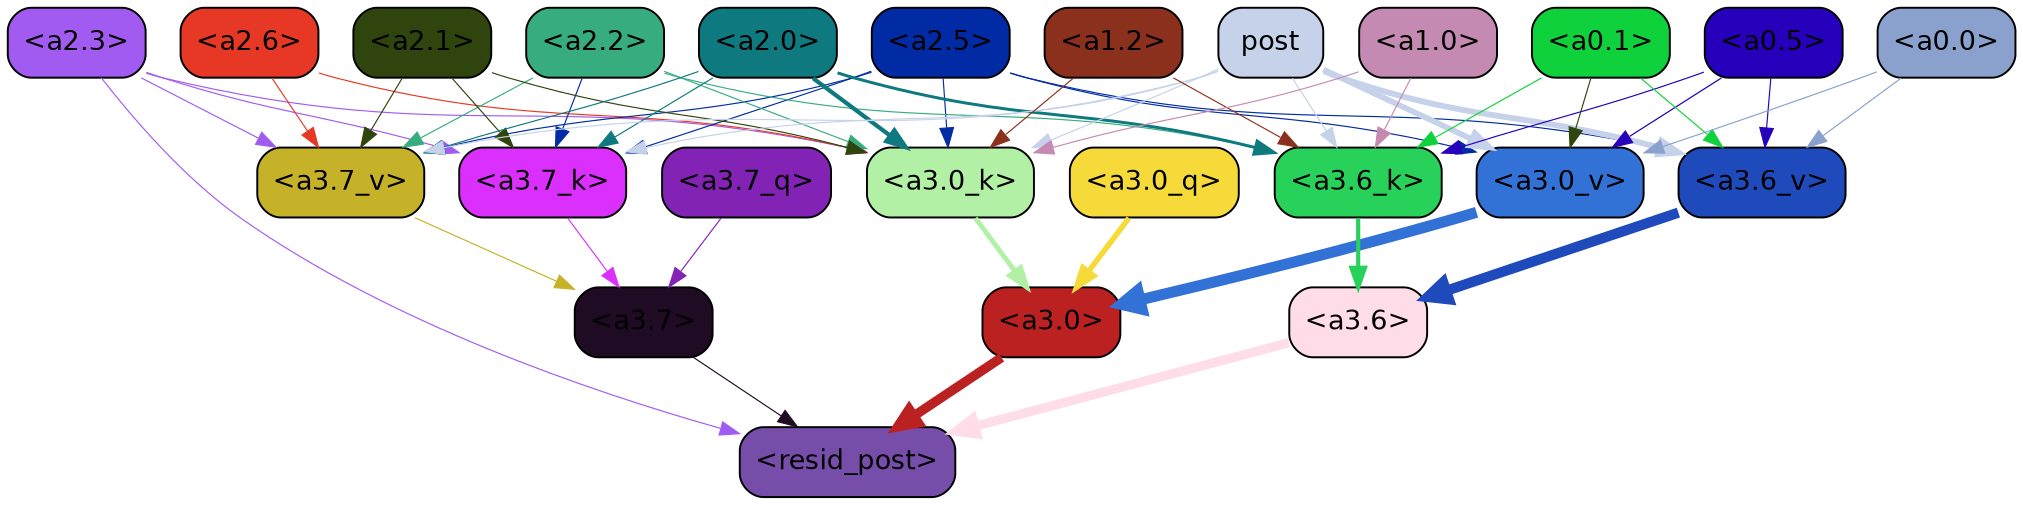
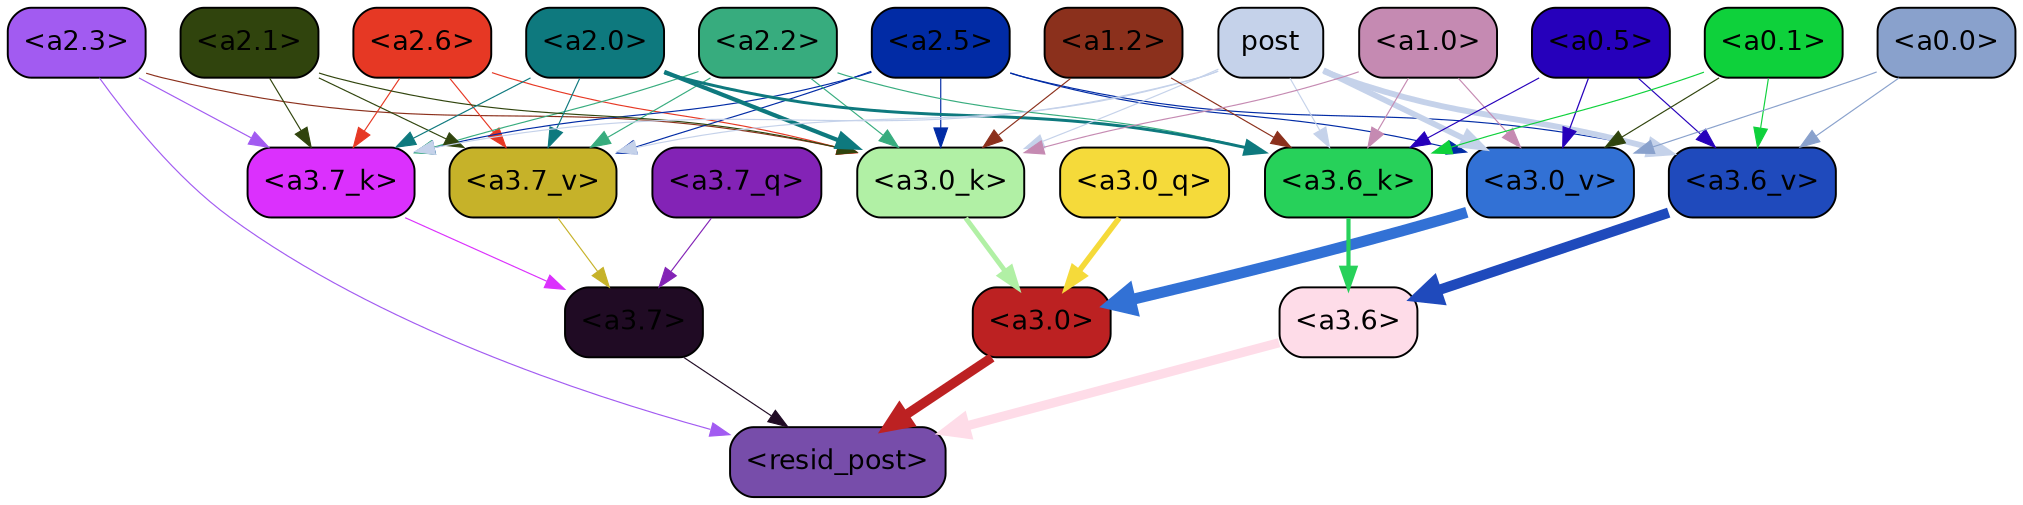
edge "<a1.0>" -> "<a3.0_v>": added
edge "<a2.2>" -> "<a3.7_k>": color #012ba5 -> #37ac7e
edge "<a2.6>" -> "<a3.7_k>": added
edge "<a2.3>" -> "<a3.7_v>": removed
edge "<a2.3>" -> "<a3.0_k>": color #a25bf1 -> #8b301c
